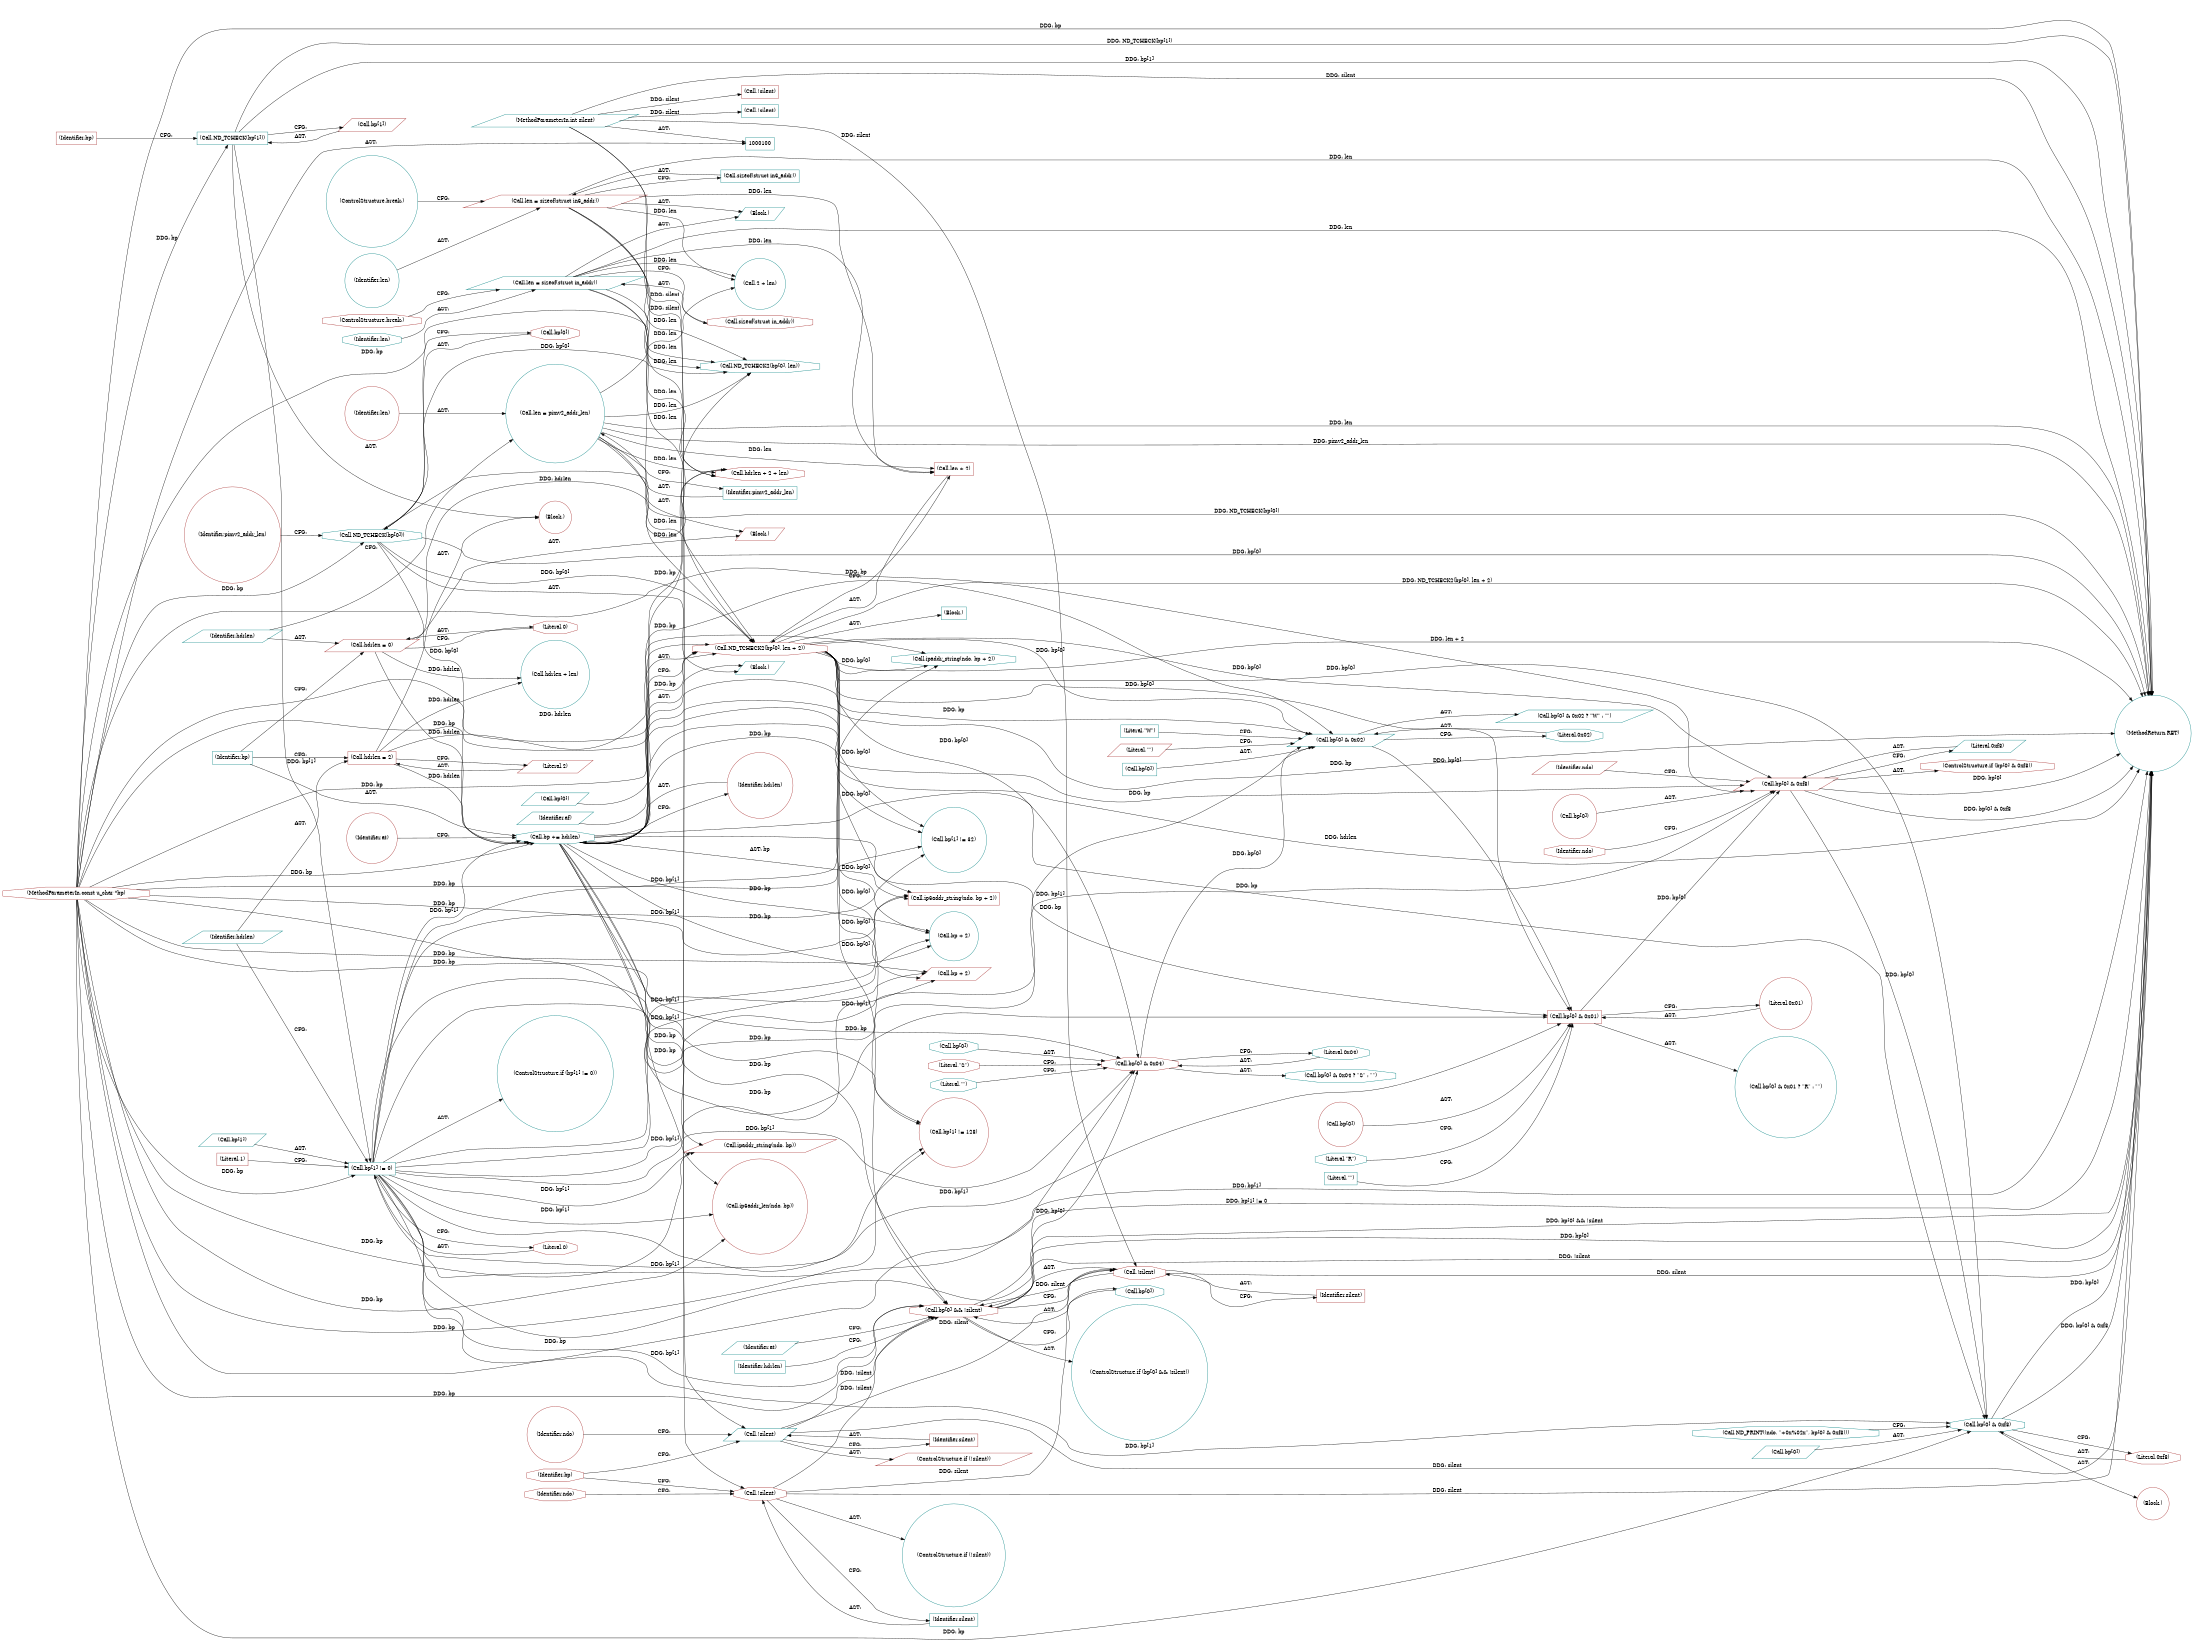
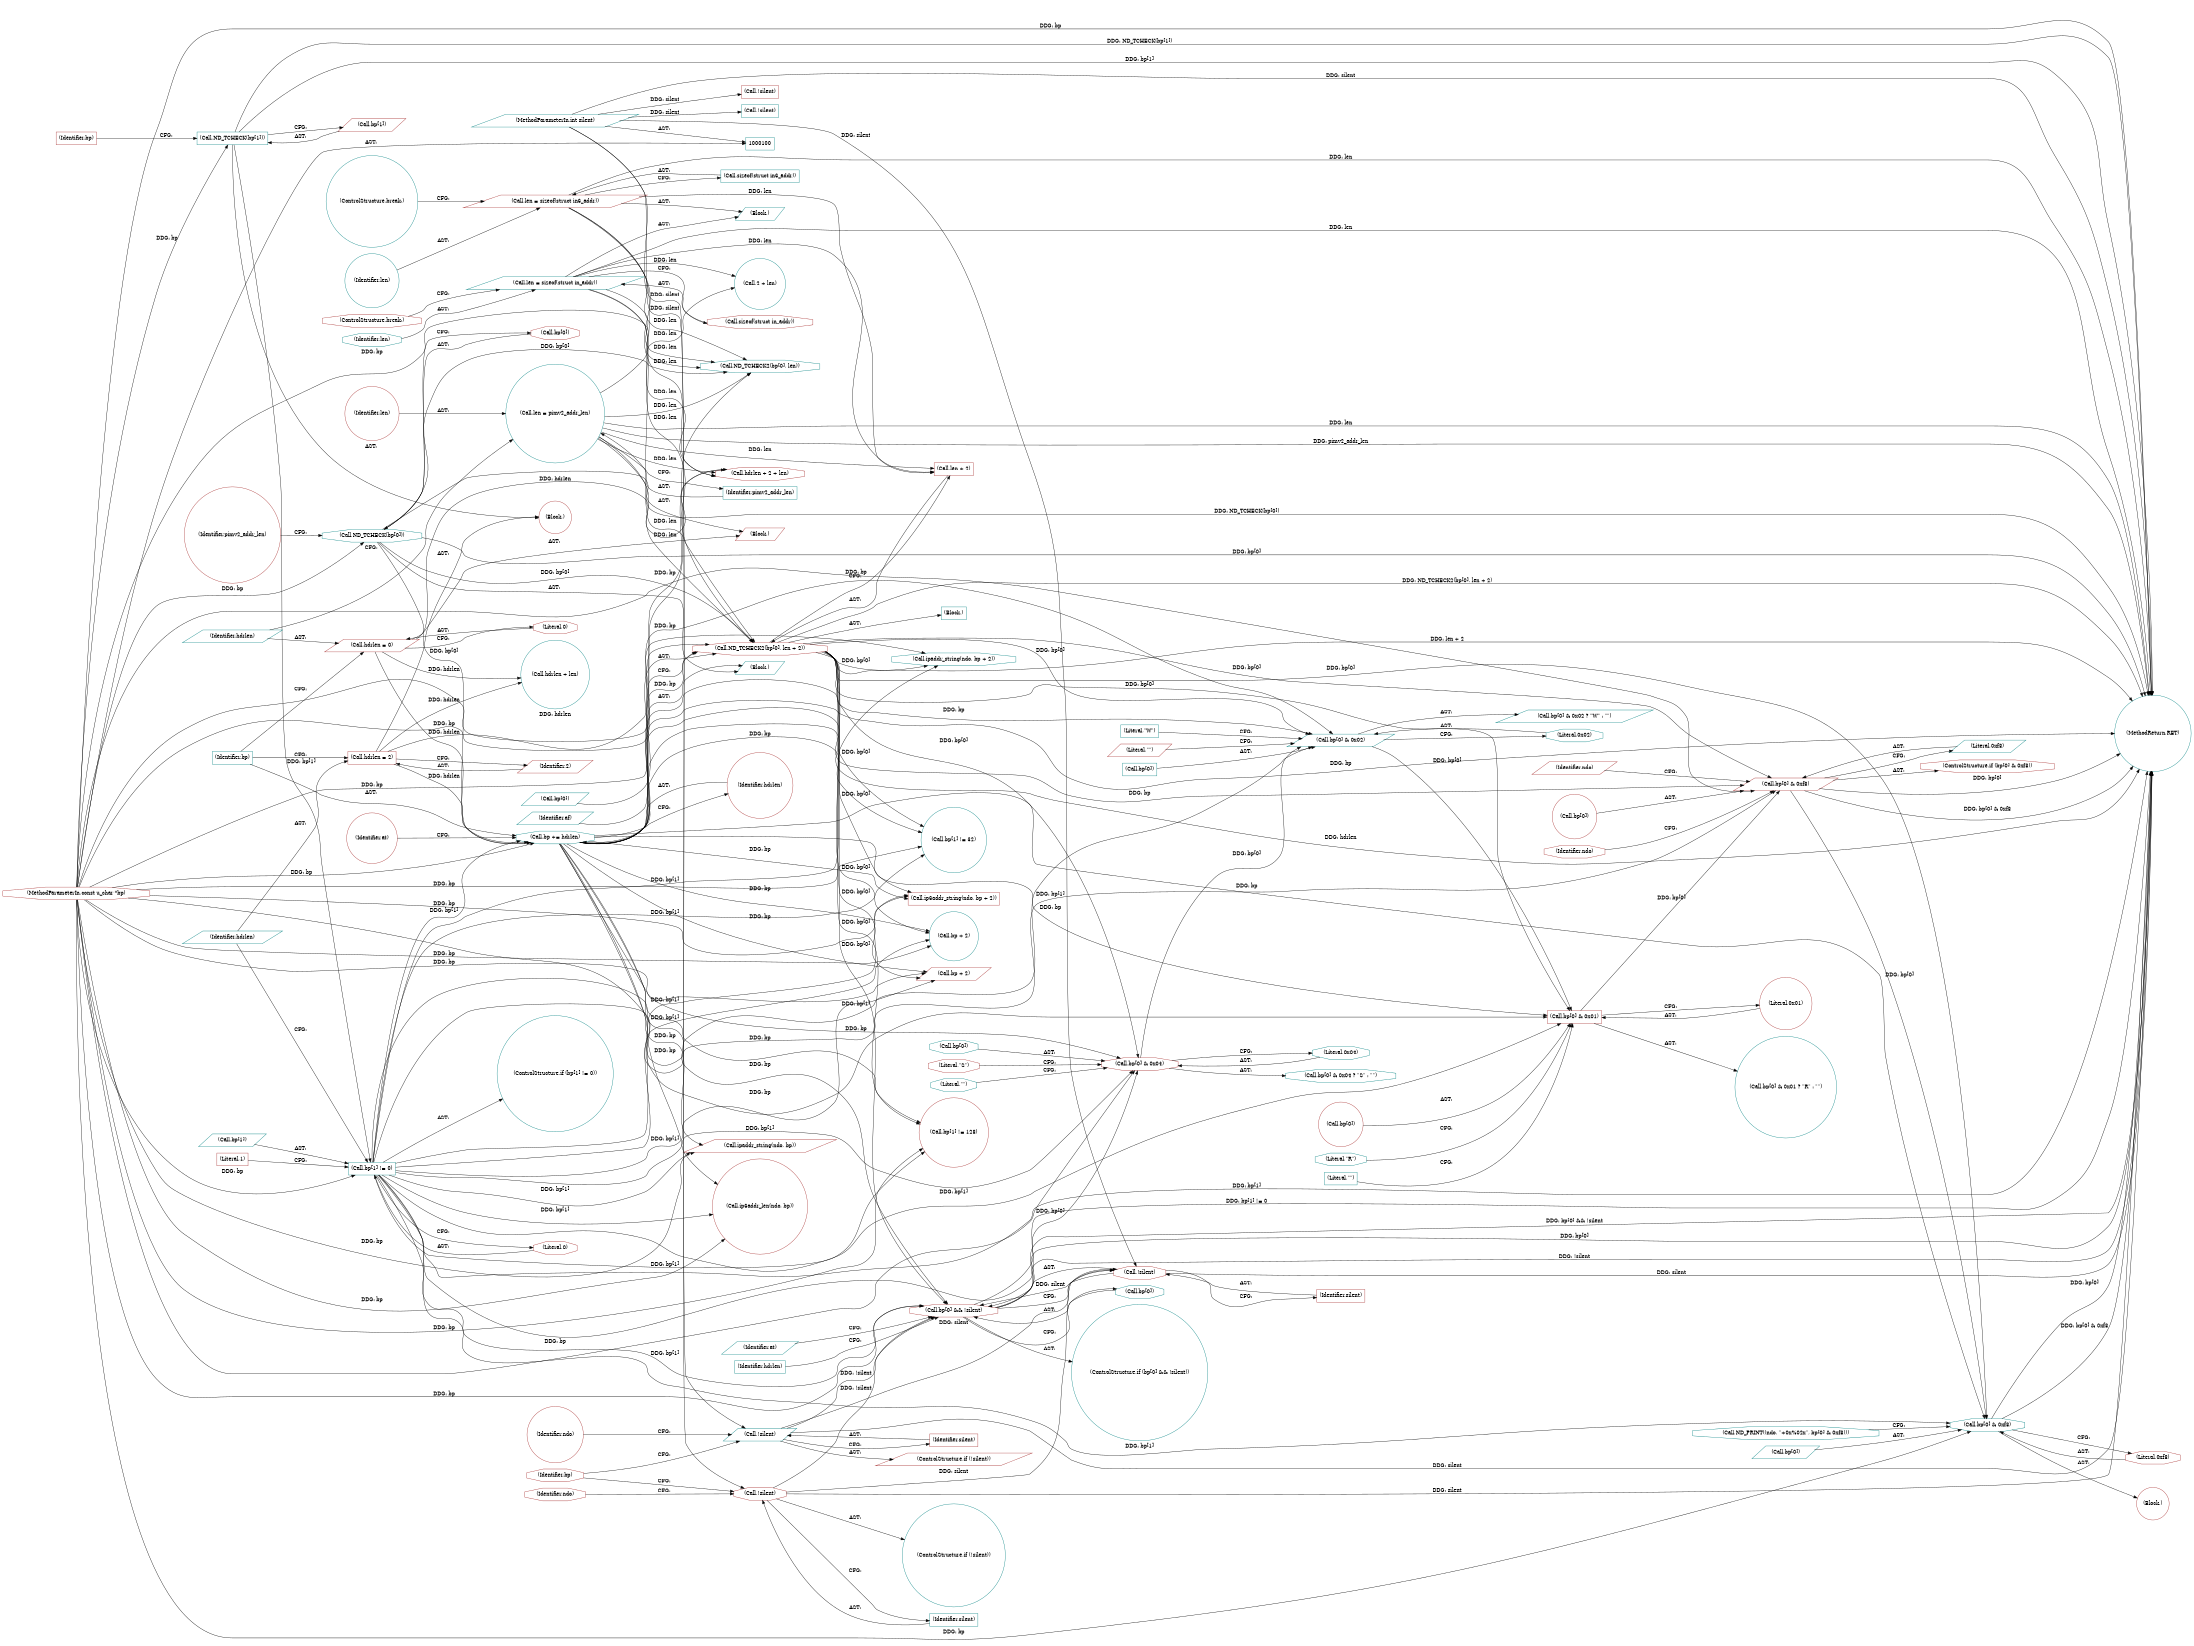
edge "(Call,len = sizeof(struct in6_addr))" -> "(Call,2 + len)": removed, label "DDG: len"
node "(Literal,2)": label "(Literal,2)" -> "(Identifier,2)"
edge "(Call,bp += hdrlen)" -> "(Call,ip6addr_string(ndo, bp + 2))": label "AST: bp" -> "DDG: bp"
